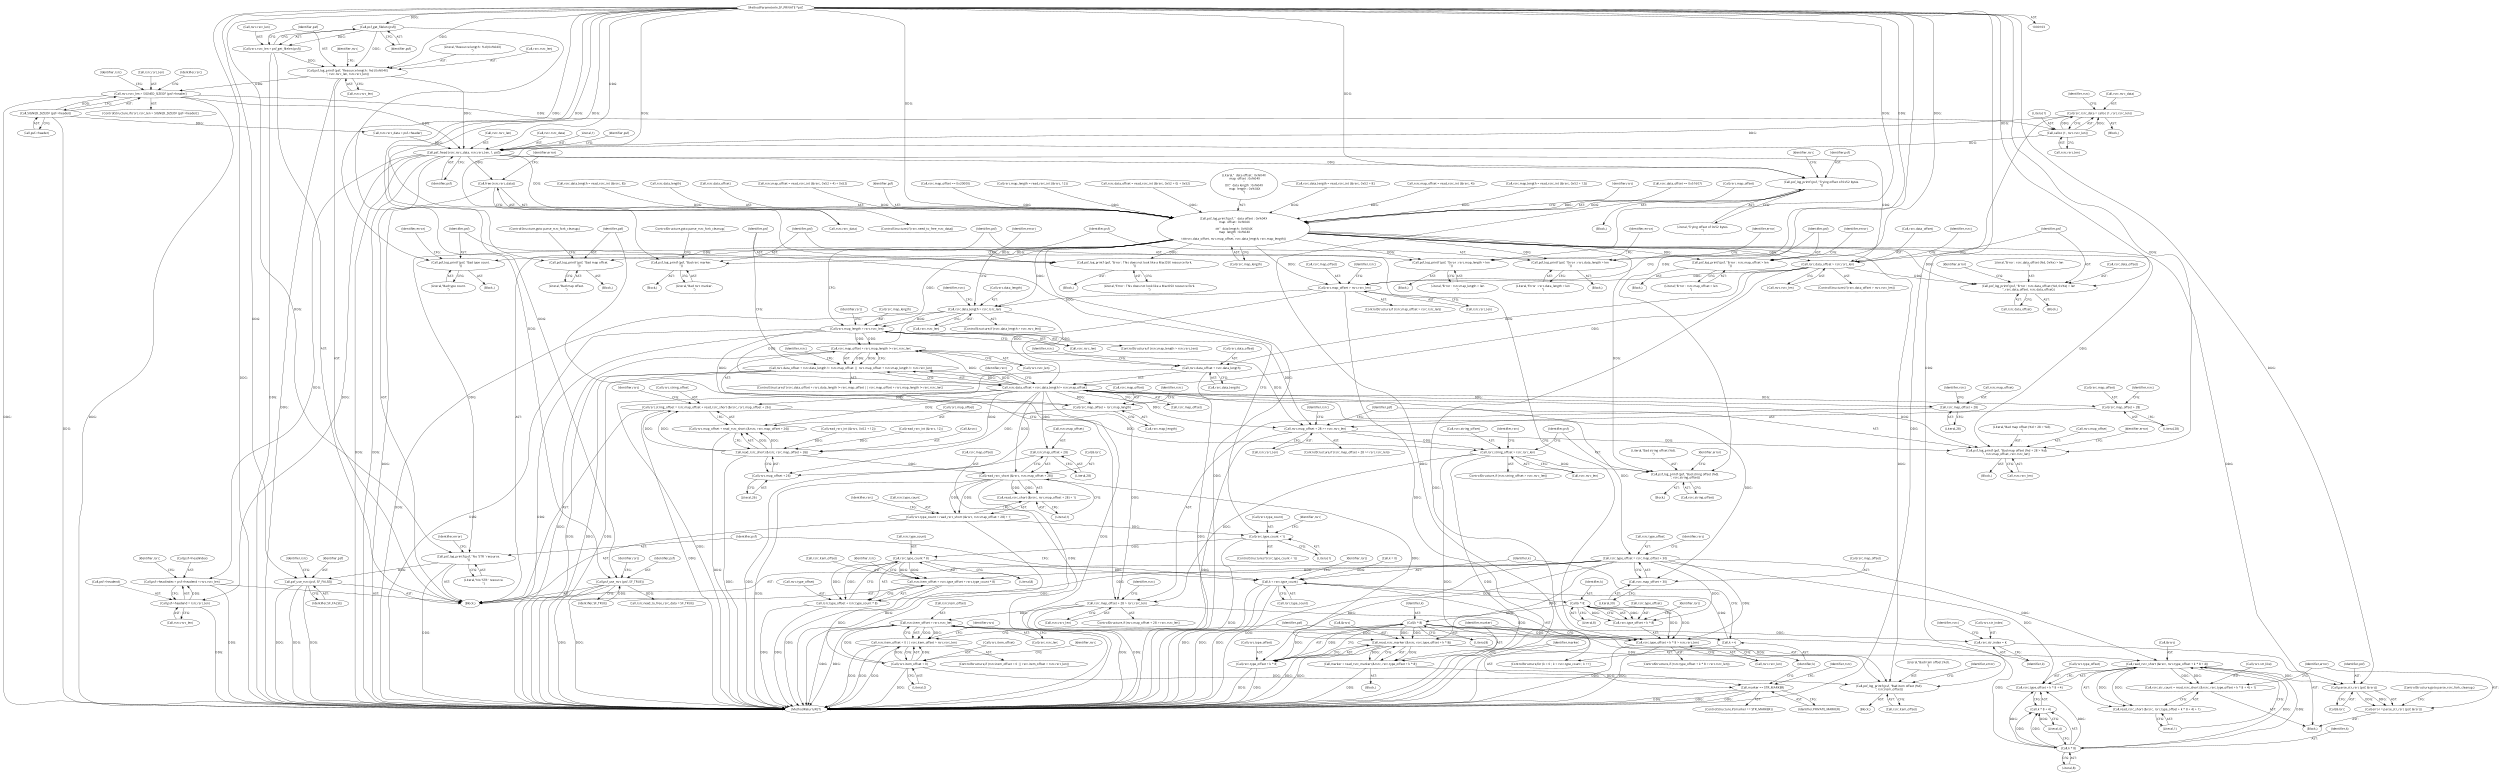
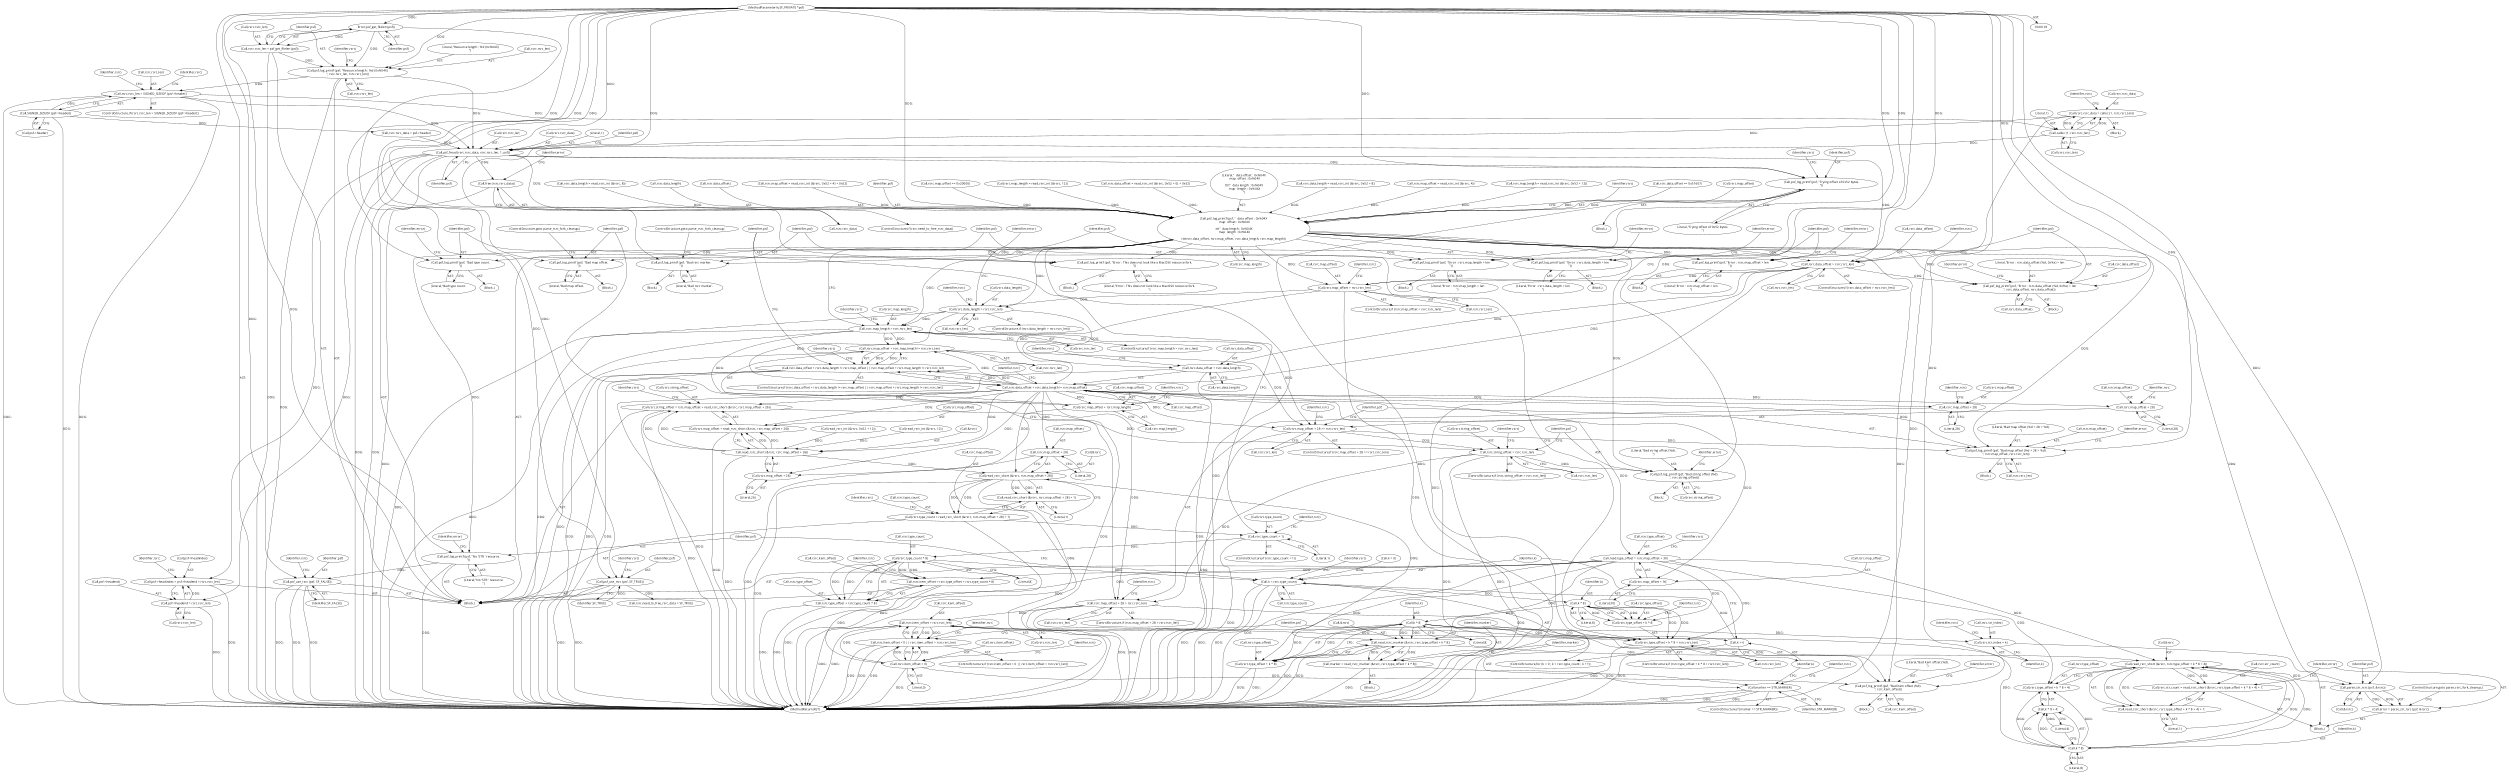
node "(Call,psf_get_filelen (psf))": label "(Call,psf_get_filelen (psf))" -> "(Error,psf_get_filelen (psf))"
edge "(MethodParameterIn,SF_PRIVATE *psf)" -> "(MethodReturn,RET)": label "DDG: " -> "AST: "
node "(Call,rsrc.type_offset = rsrc.map_offset + 30)": label "(Call,rsrc.type_offset = rsrc.map_offset + 30)" -> "(Call,read.type_offset = rsrc.map_offset + 30)"
node "(Call,rsrc.str_like)": label "(Call,rsrc.str_like)" -> "(Call,rsrc.str_count)"
node "(Identifier,PRIVATE_MARKER)": label "(Identifier,PRIVATE_MARKER)" -> "(Identifier,STR_MARKER)"
